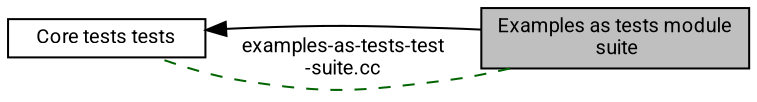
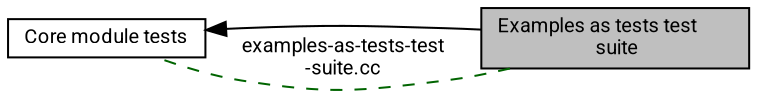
node "Core tests tests": label "Core tests tests" -> "Core module tests"
node "Examples as tests module suite": label "Examples as tests module suite" -> "Examples as tests test suite"
